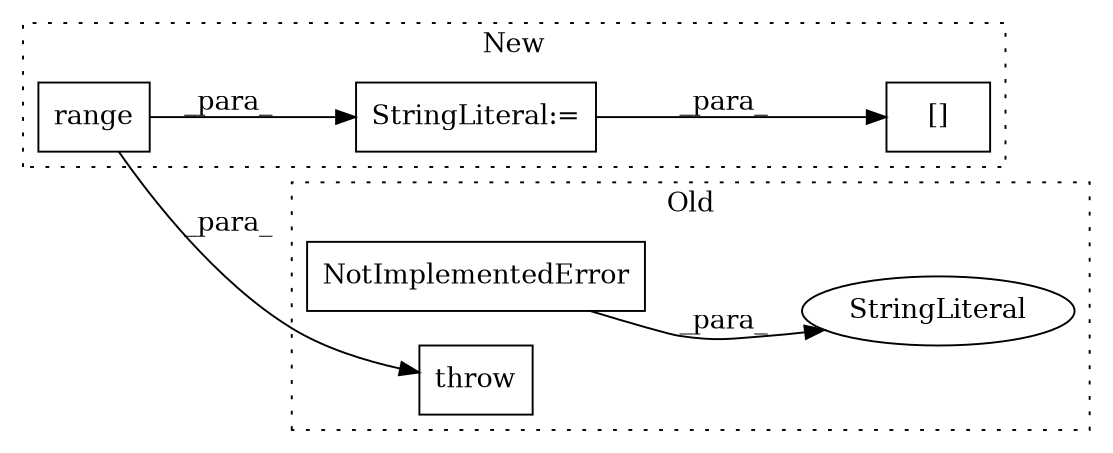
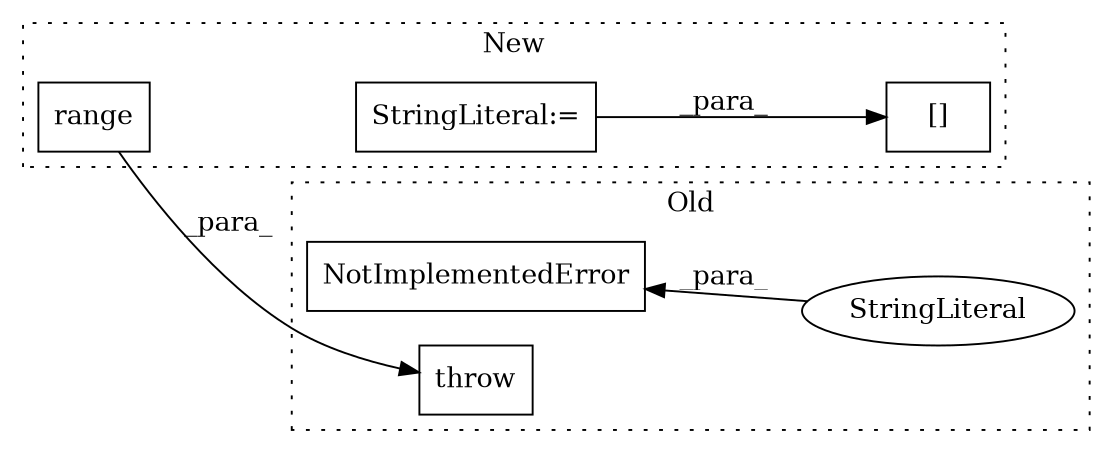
edge "range" -> "StringLiteral:=": removed, label "_para_"
edge "NotImplementedError" -> "StringLiteral": reversed
